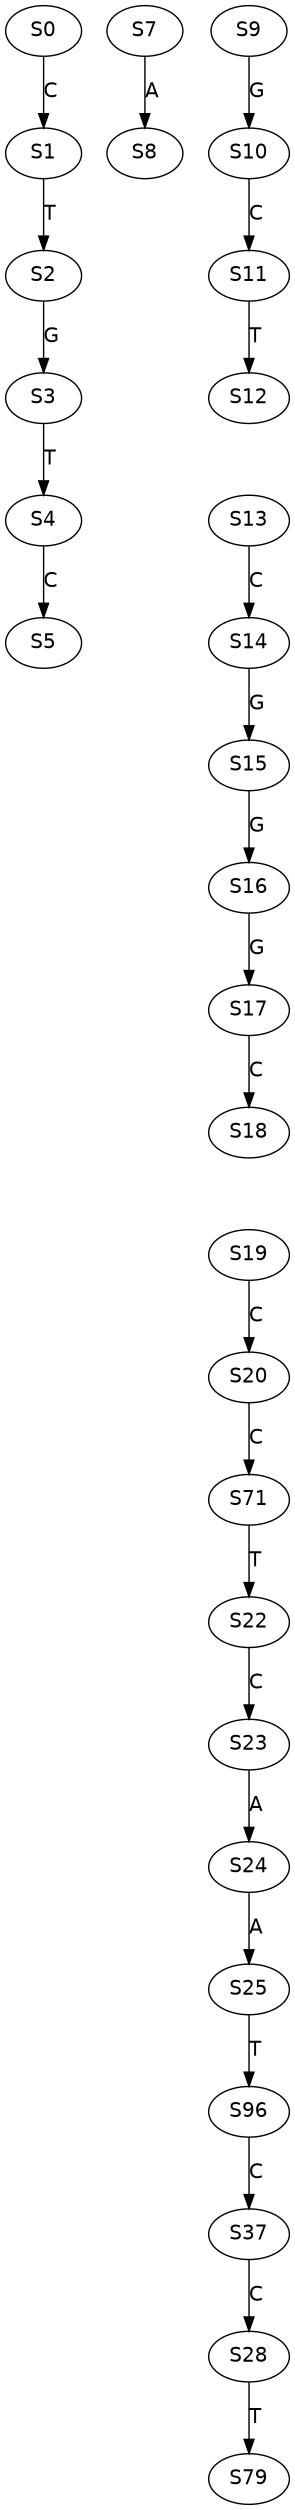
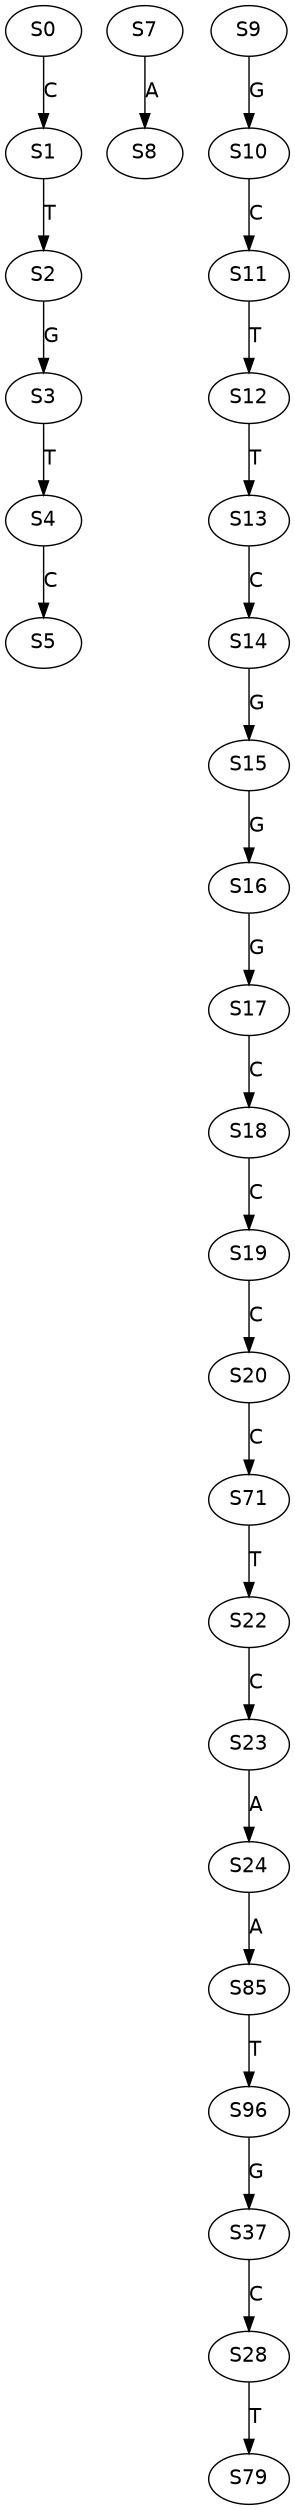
edge "S12" -> "S13": added, label "T"
edge "S18" -> "S19": added, label "C"
node "S25": label "S25" -> "S85"
edge "S96" -> "S37": label "C" -> "G"
